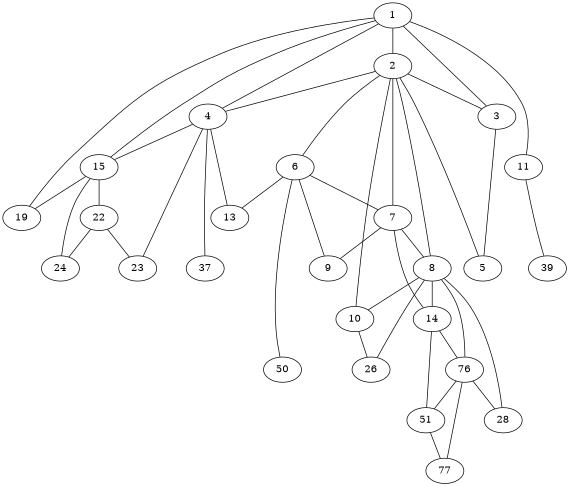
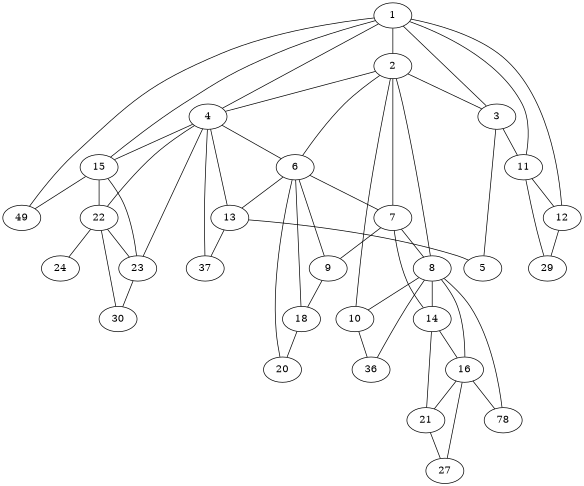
edge "4" -- "6": added
edge "3" -- "11": added
edge "4" -- "22": added
edge "2" -- "5": now "13" -- "5"
edge "15" -- "24": now "15" -- "23"
node "19": label "19" -> "49"
node "12": added
edge "13" -- "37": added
node "39": label "39" -> "29"
node "30": added
node "18": added
node "50": label "50" -> "20"
node "26": label "26" -> "36"
node "76": label "76" -> "16"
node "51": label "51" -> "21"
node "28": label "28" -> "78"
node "77": label "77" -> "27"
